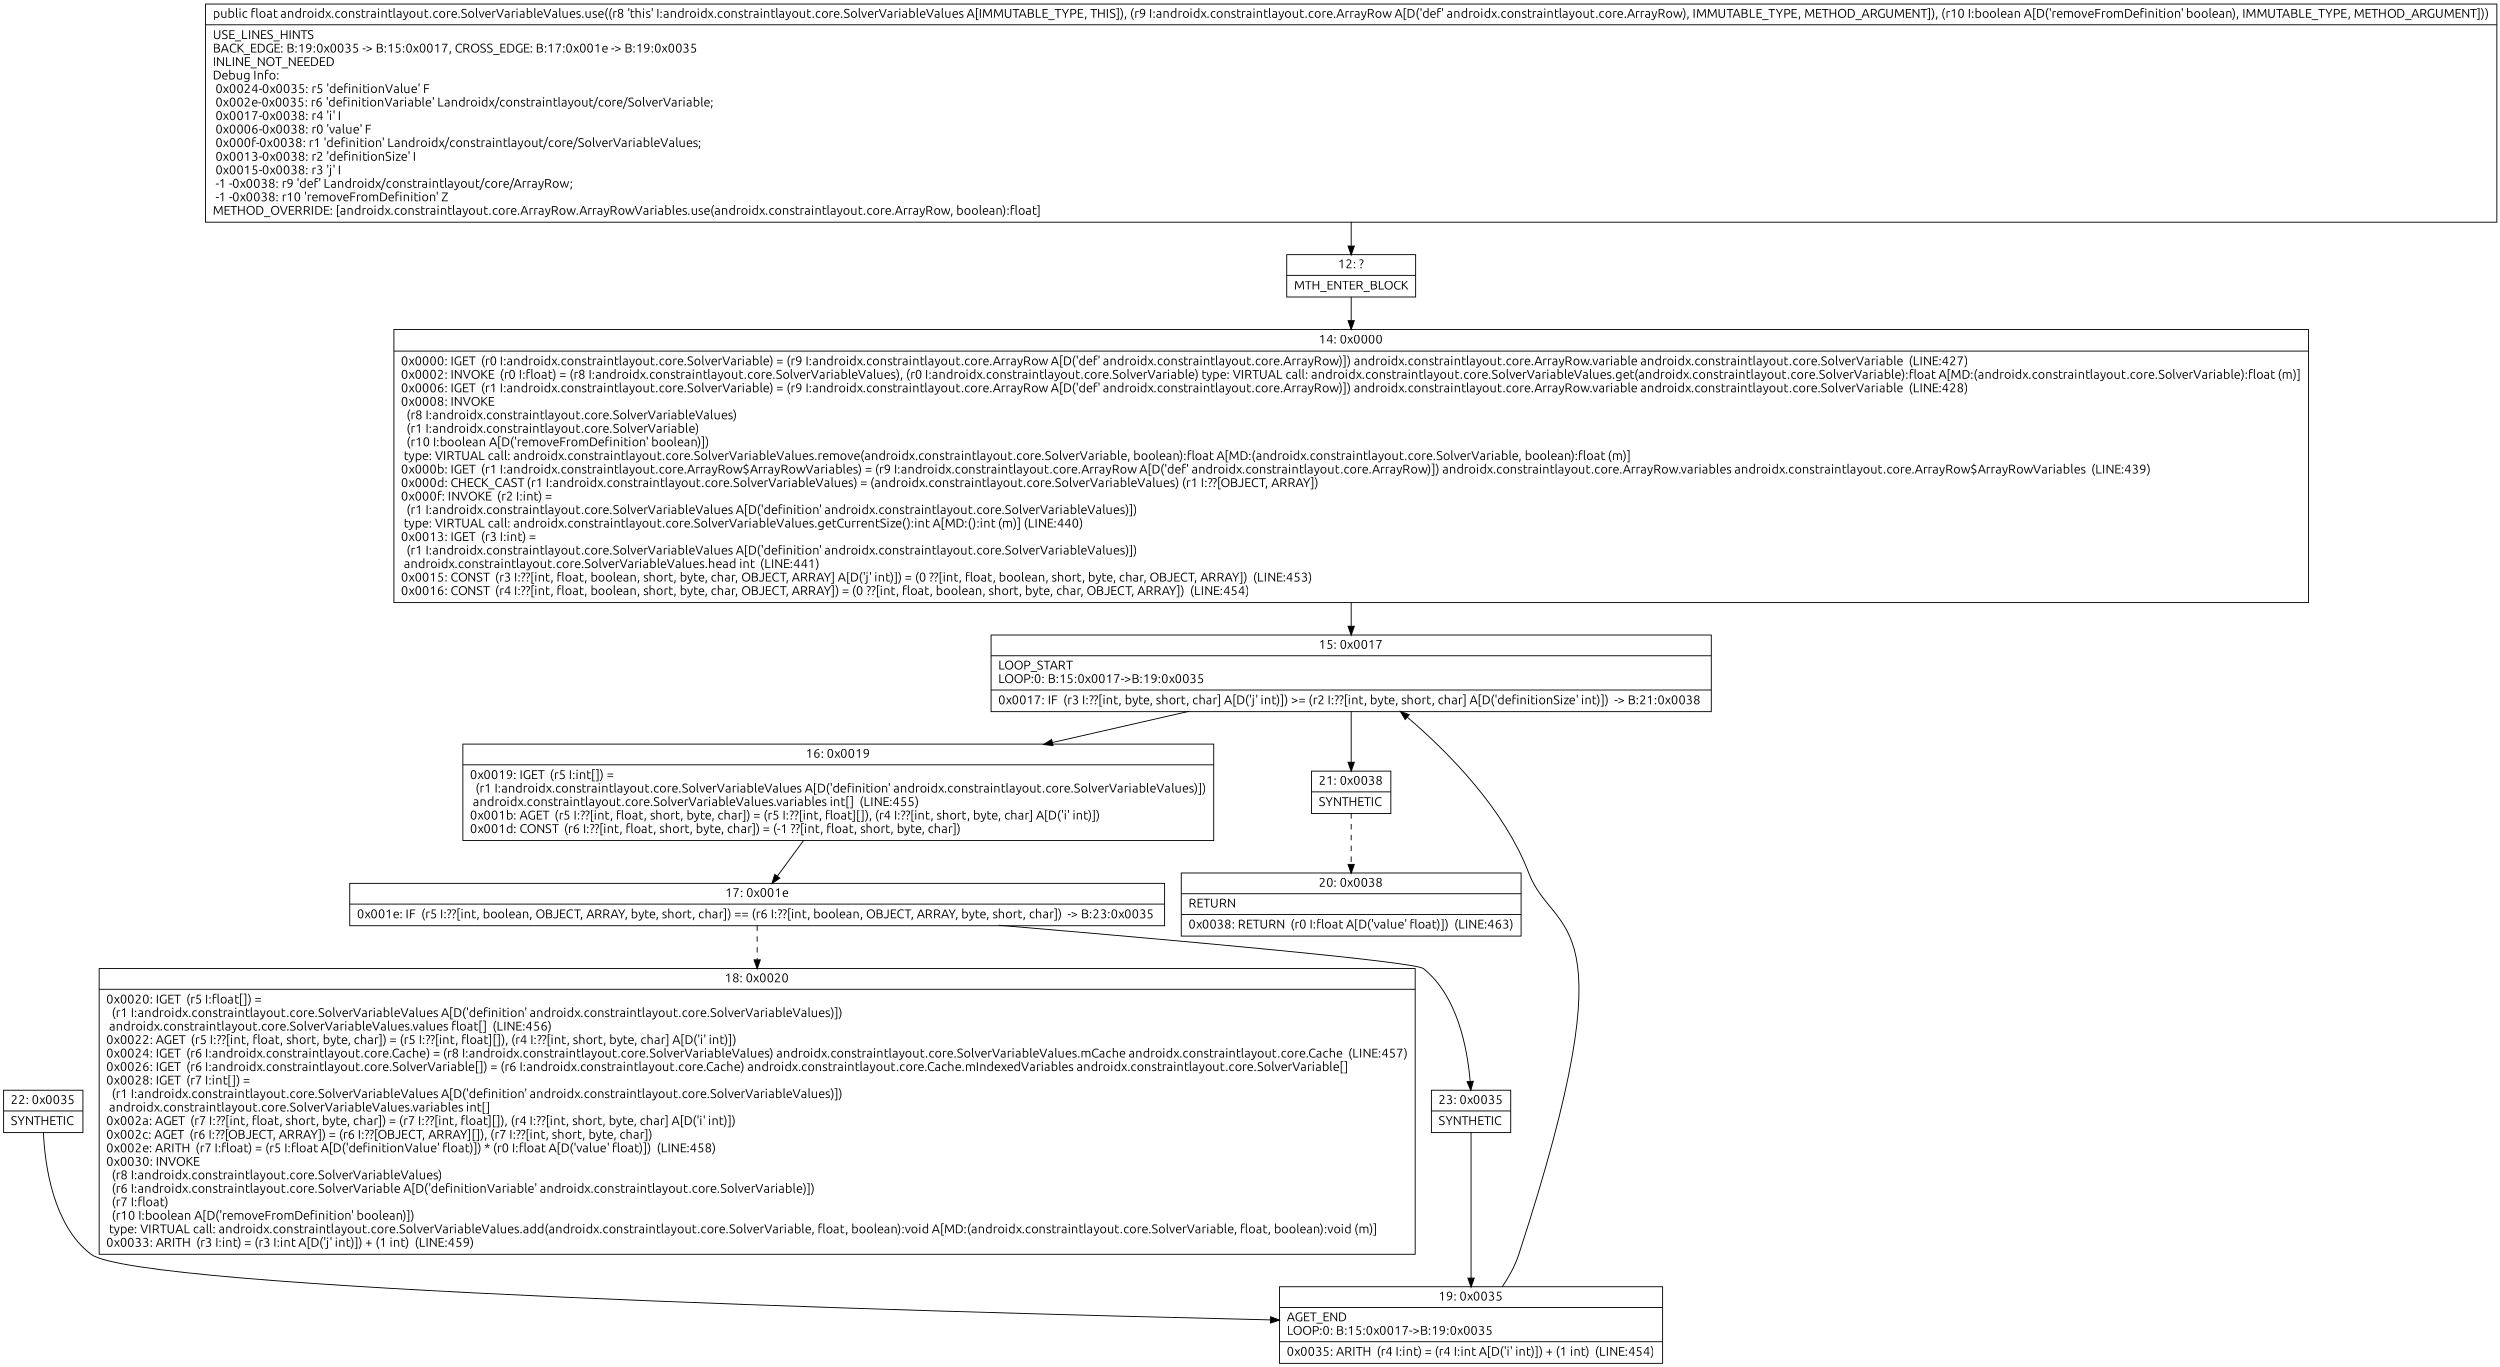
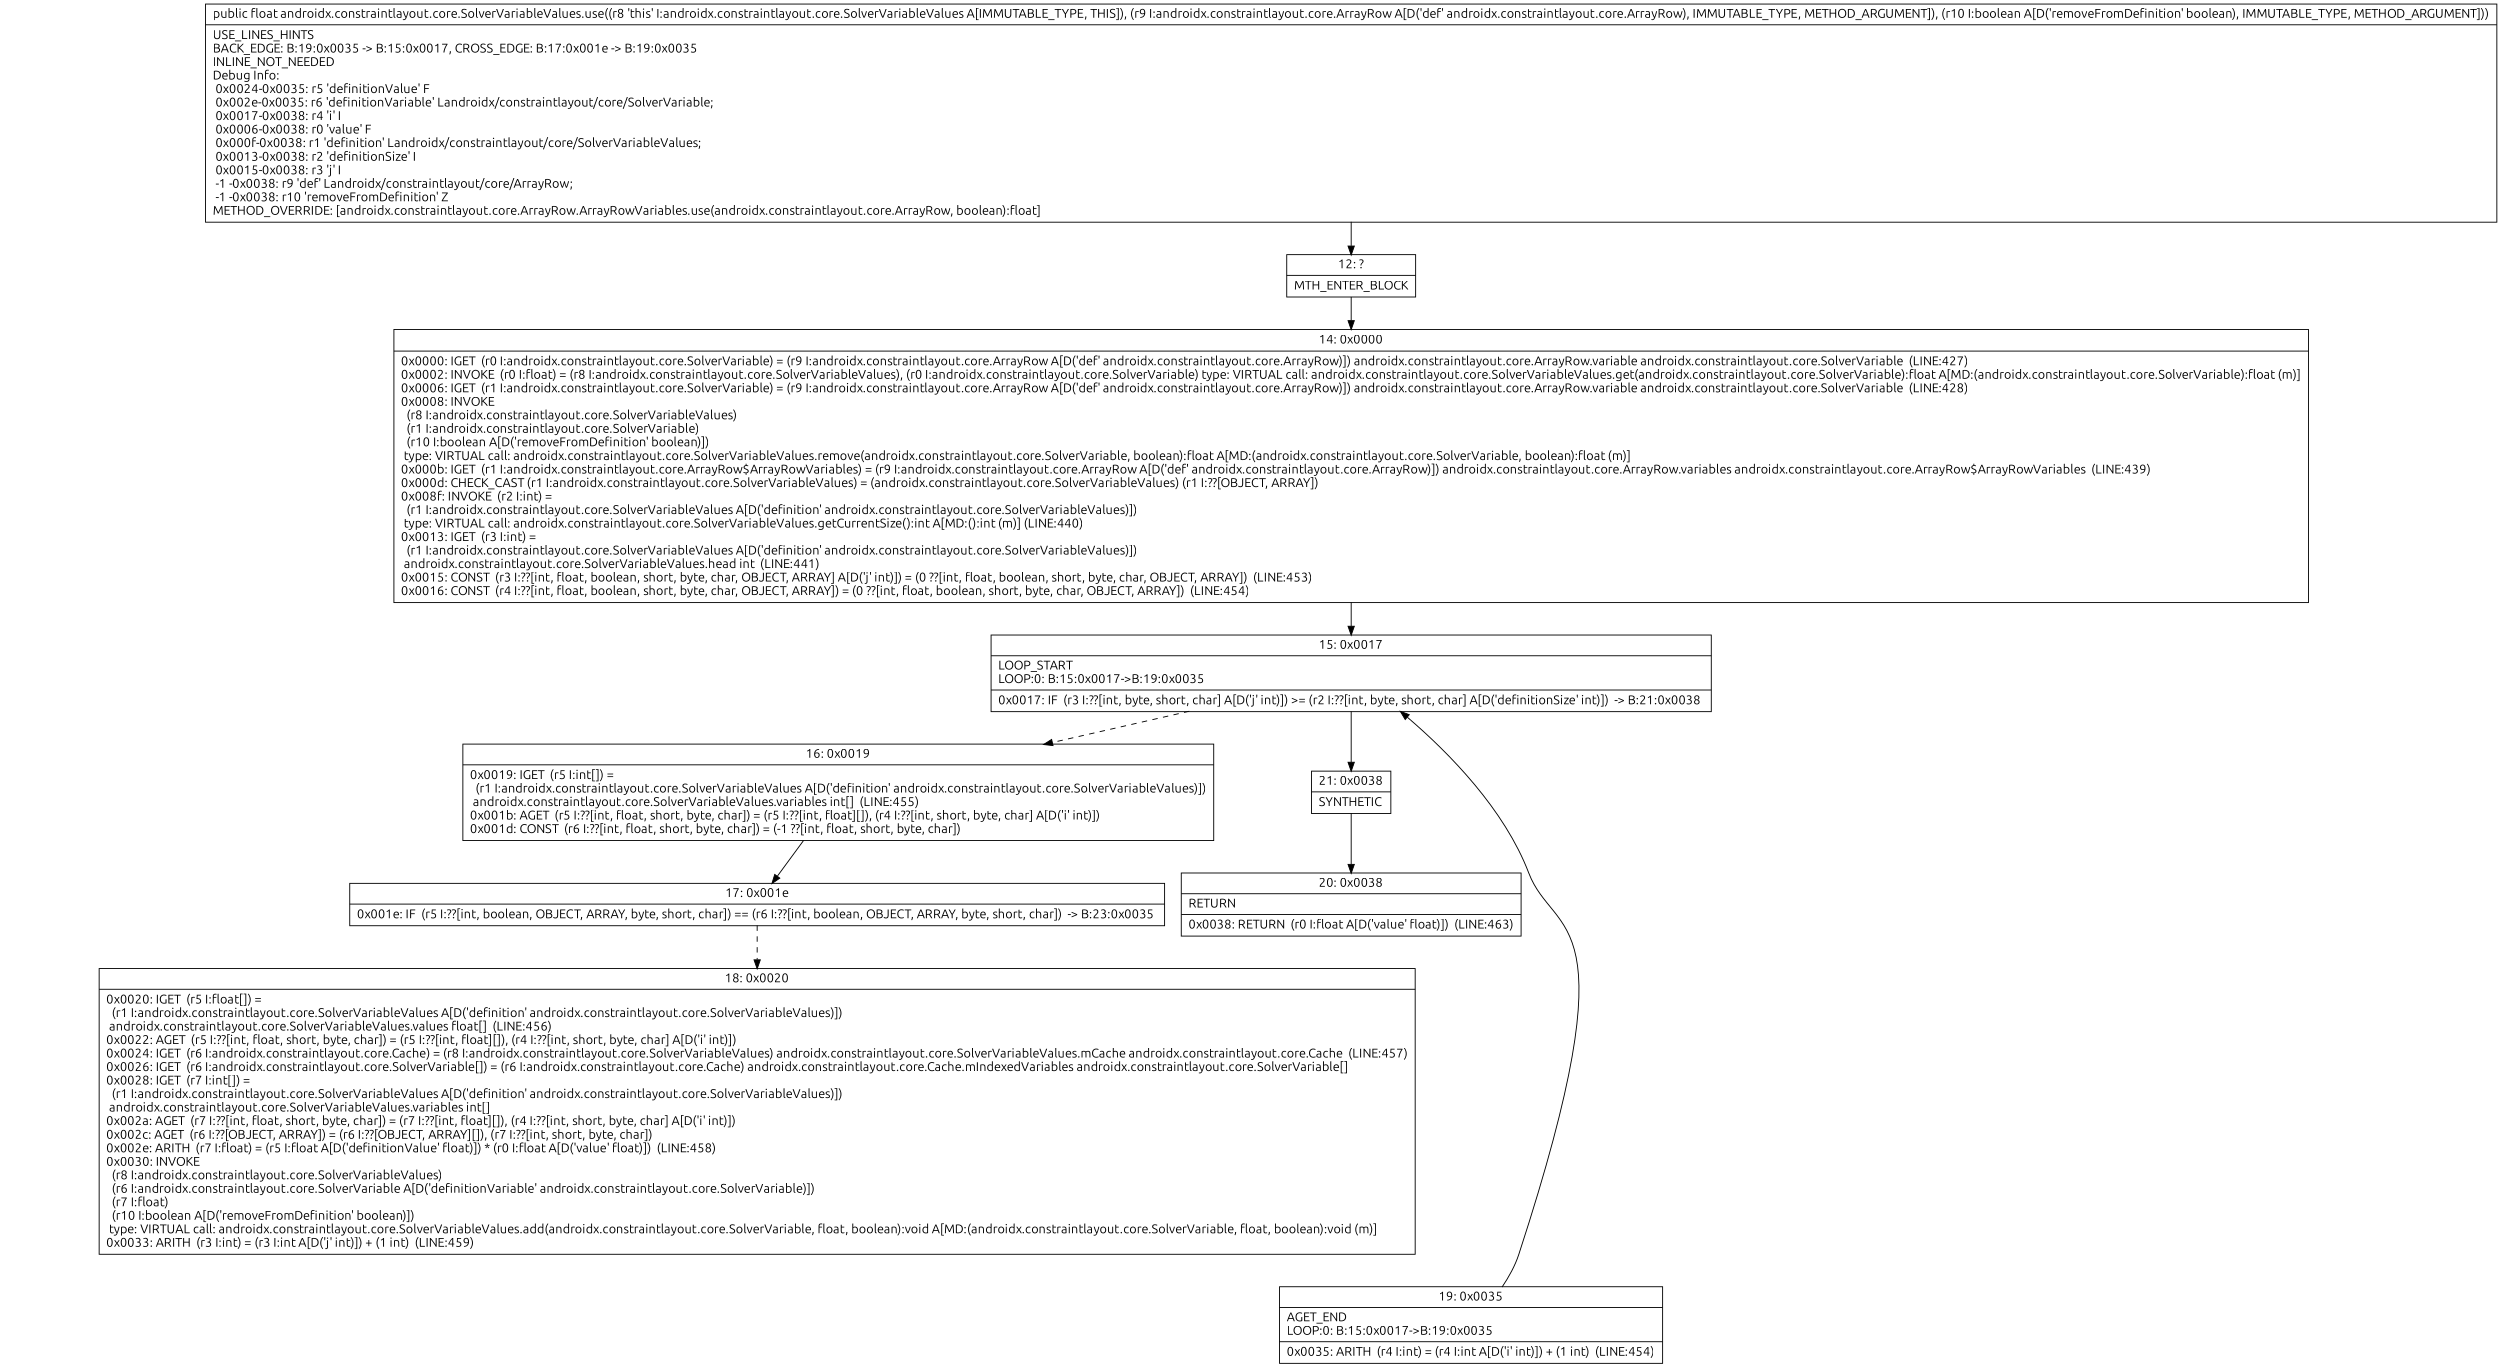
node "14: 0x0000": text "0x000f: INVOKE  (r2 I:int) =" -> "0x008f: INVOKE  (r2 I:int) ="
edge "15: 0x0017" -> "16: 0x0019": style solid -> dashed
edge "21: 0x0038" -> "20: 0x0038": style dashed -> solid
node "22: 0x0035": removed
node "23: 0x0035": removed
